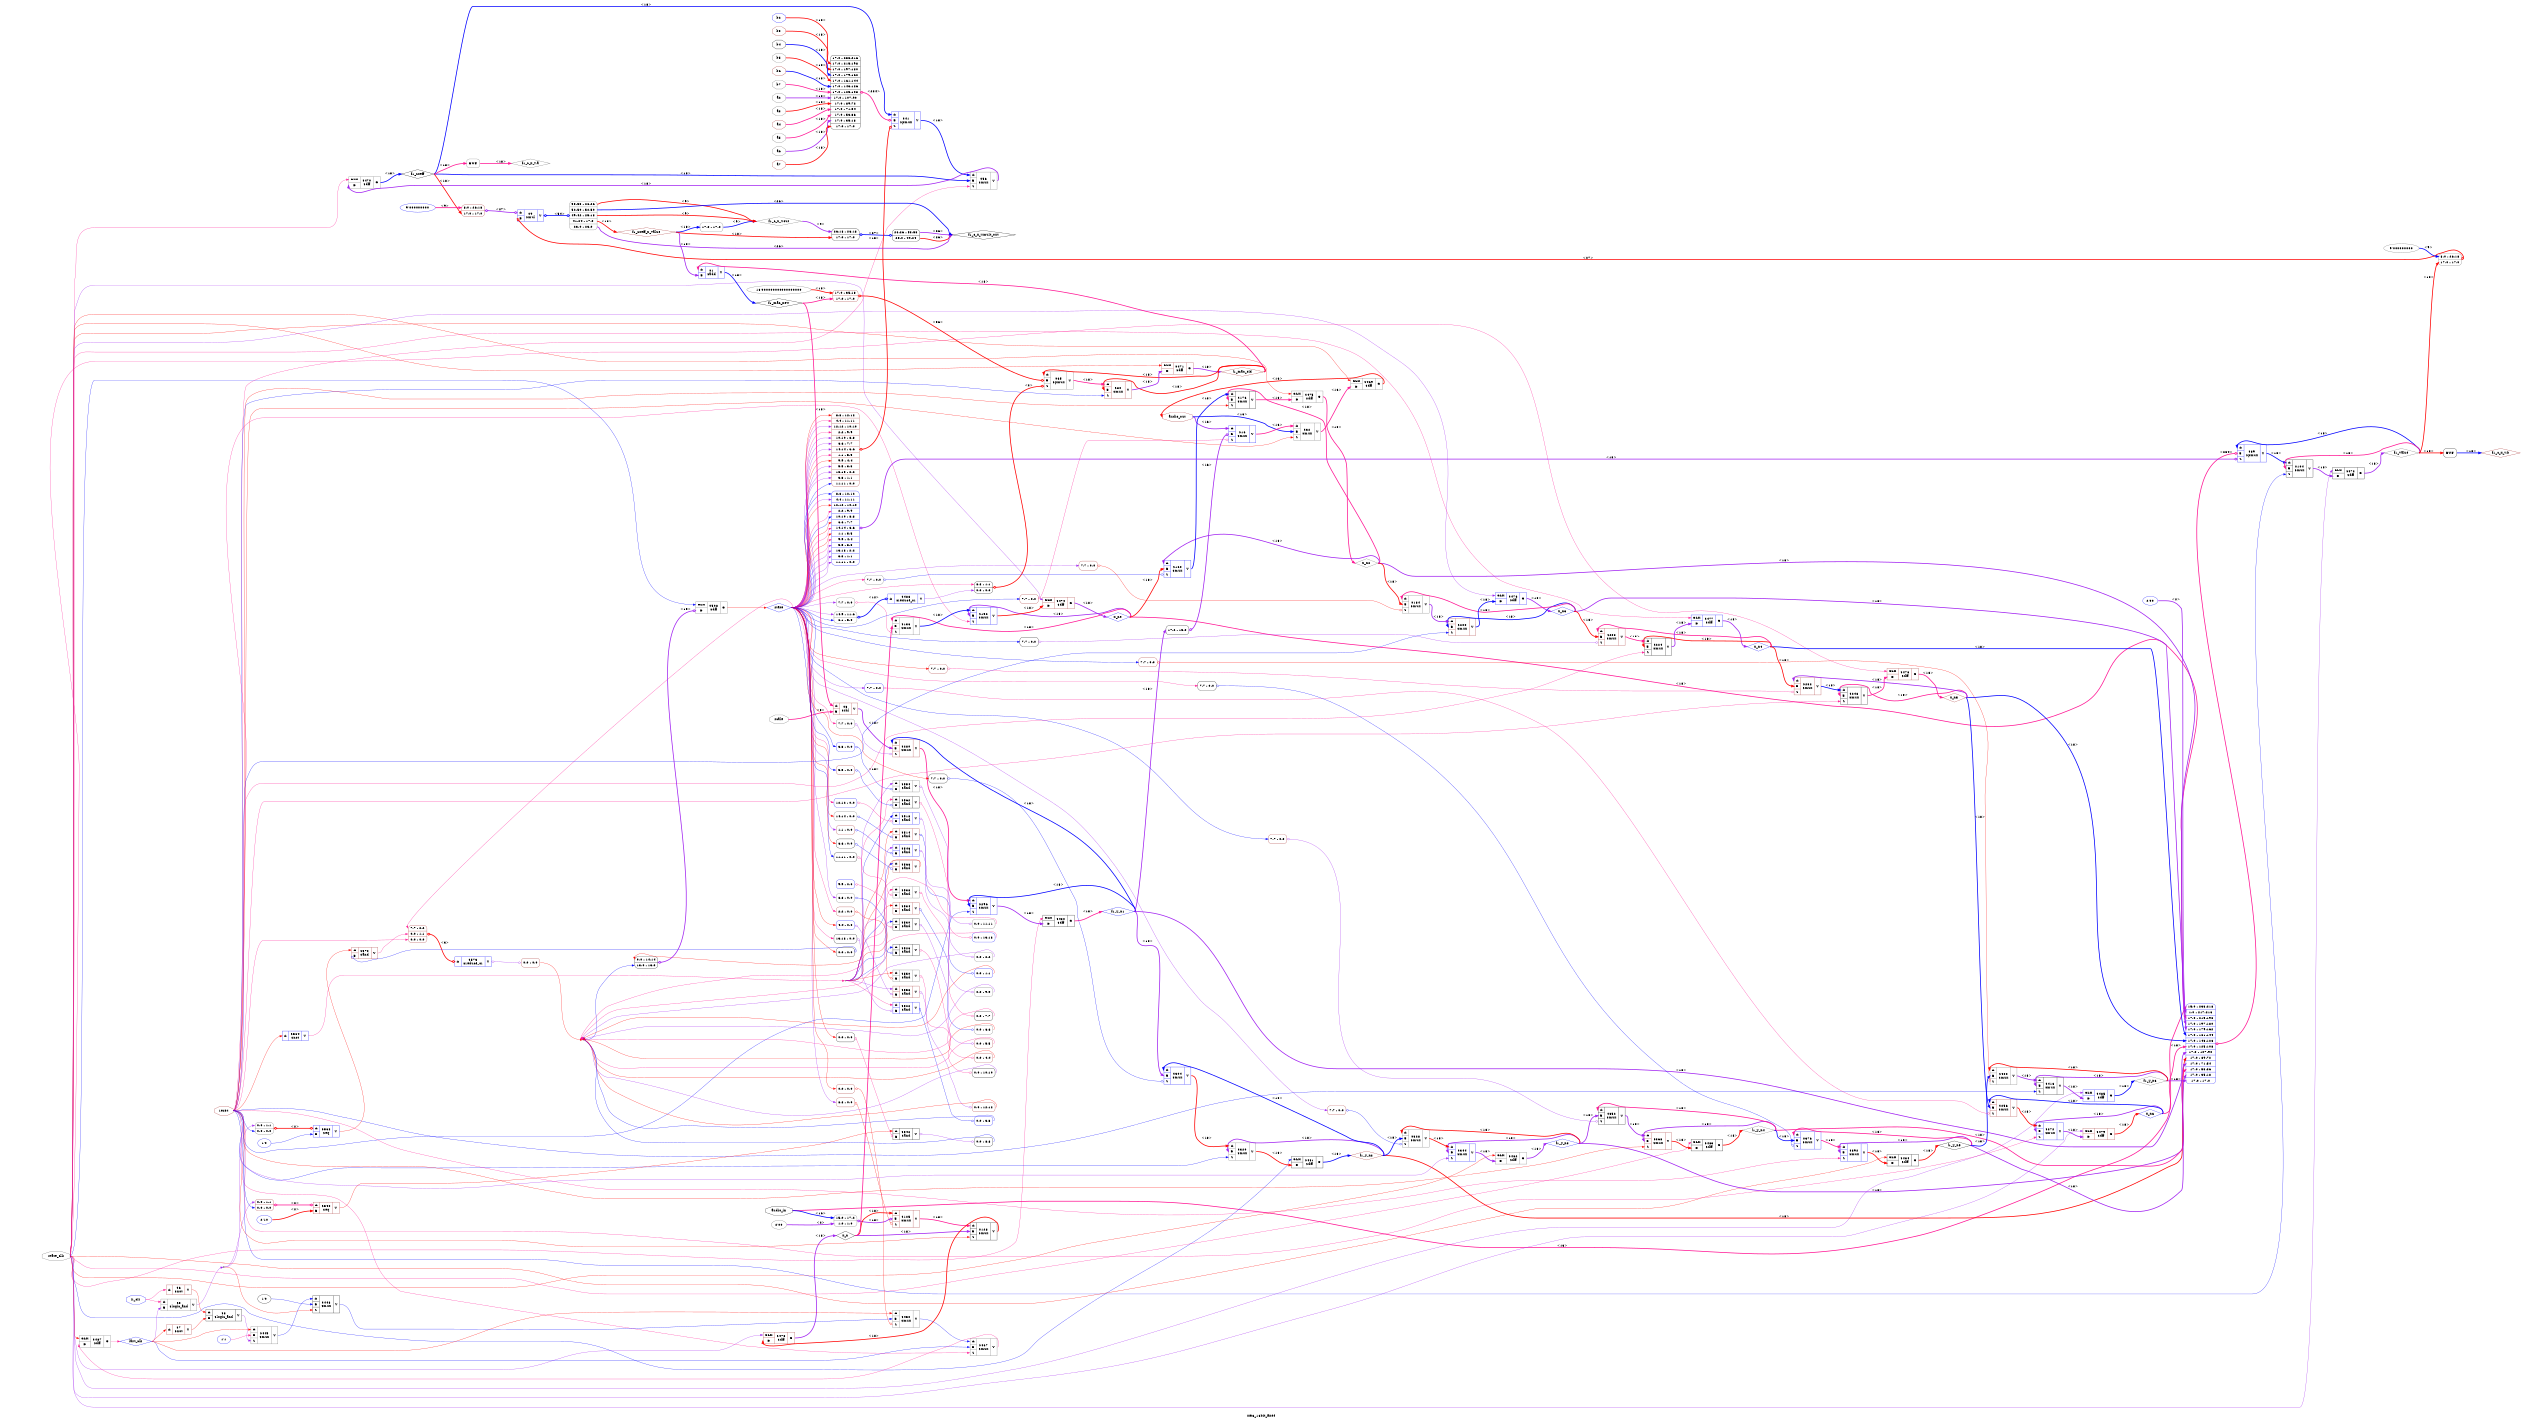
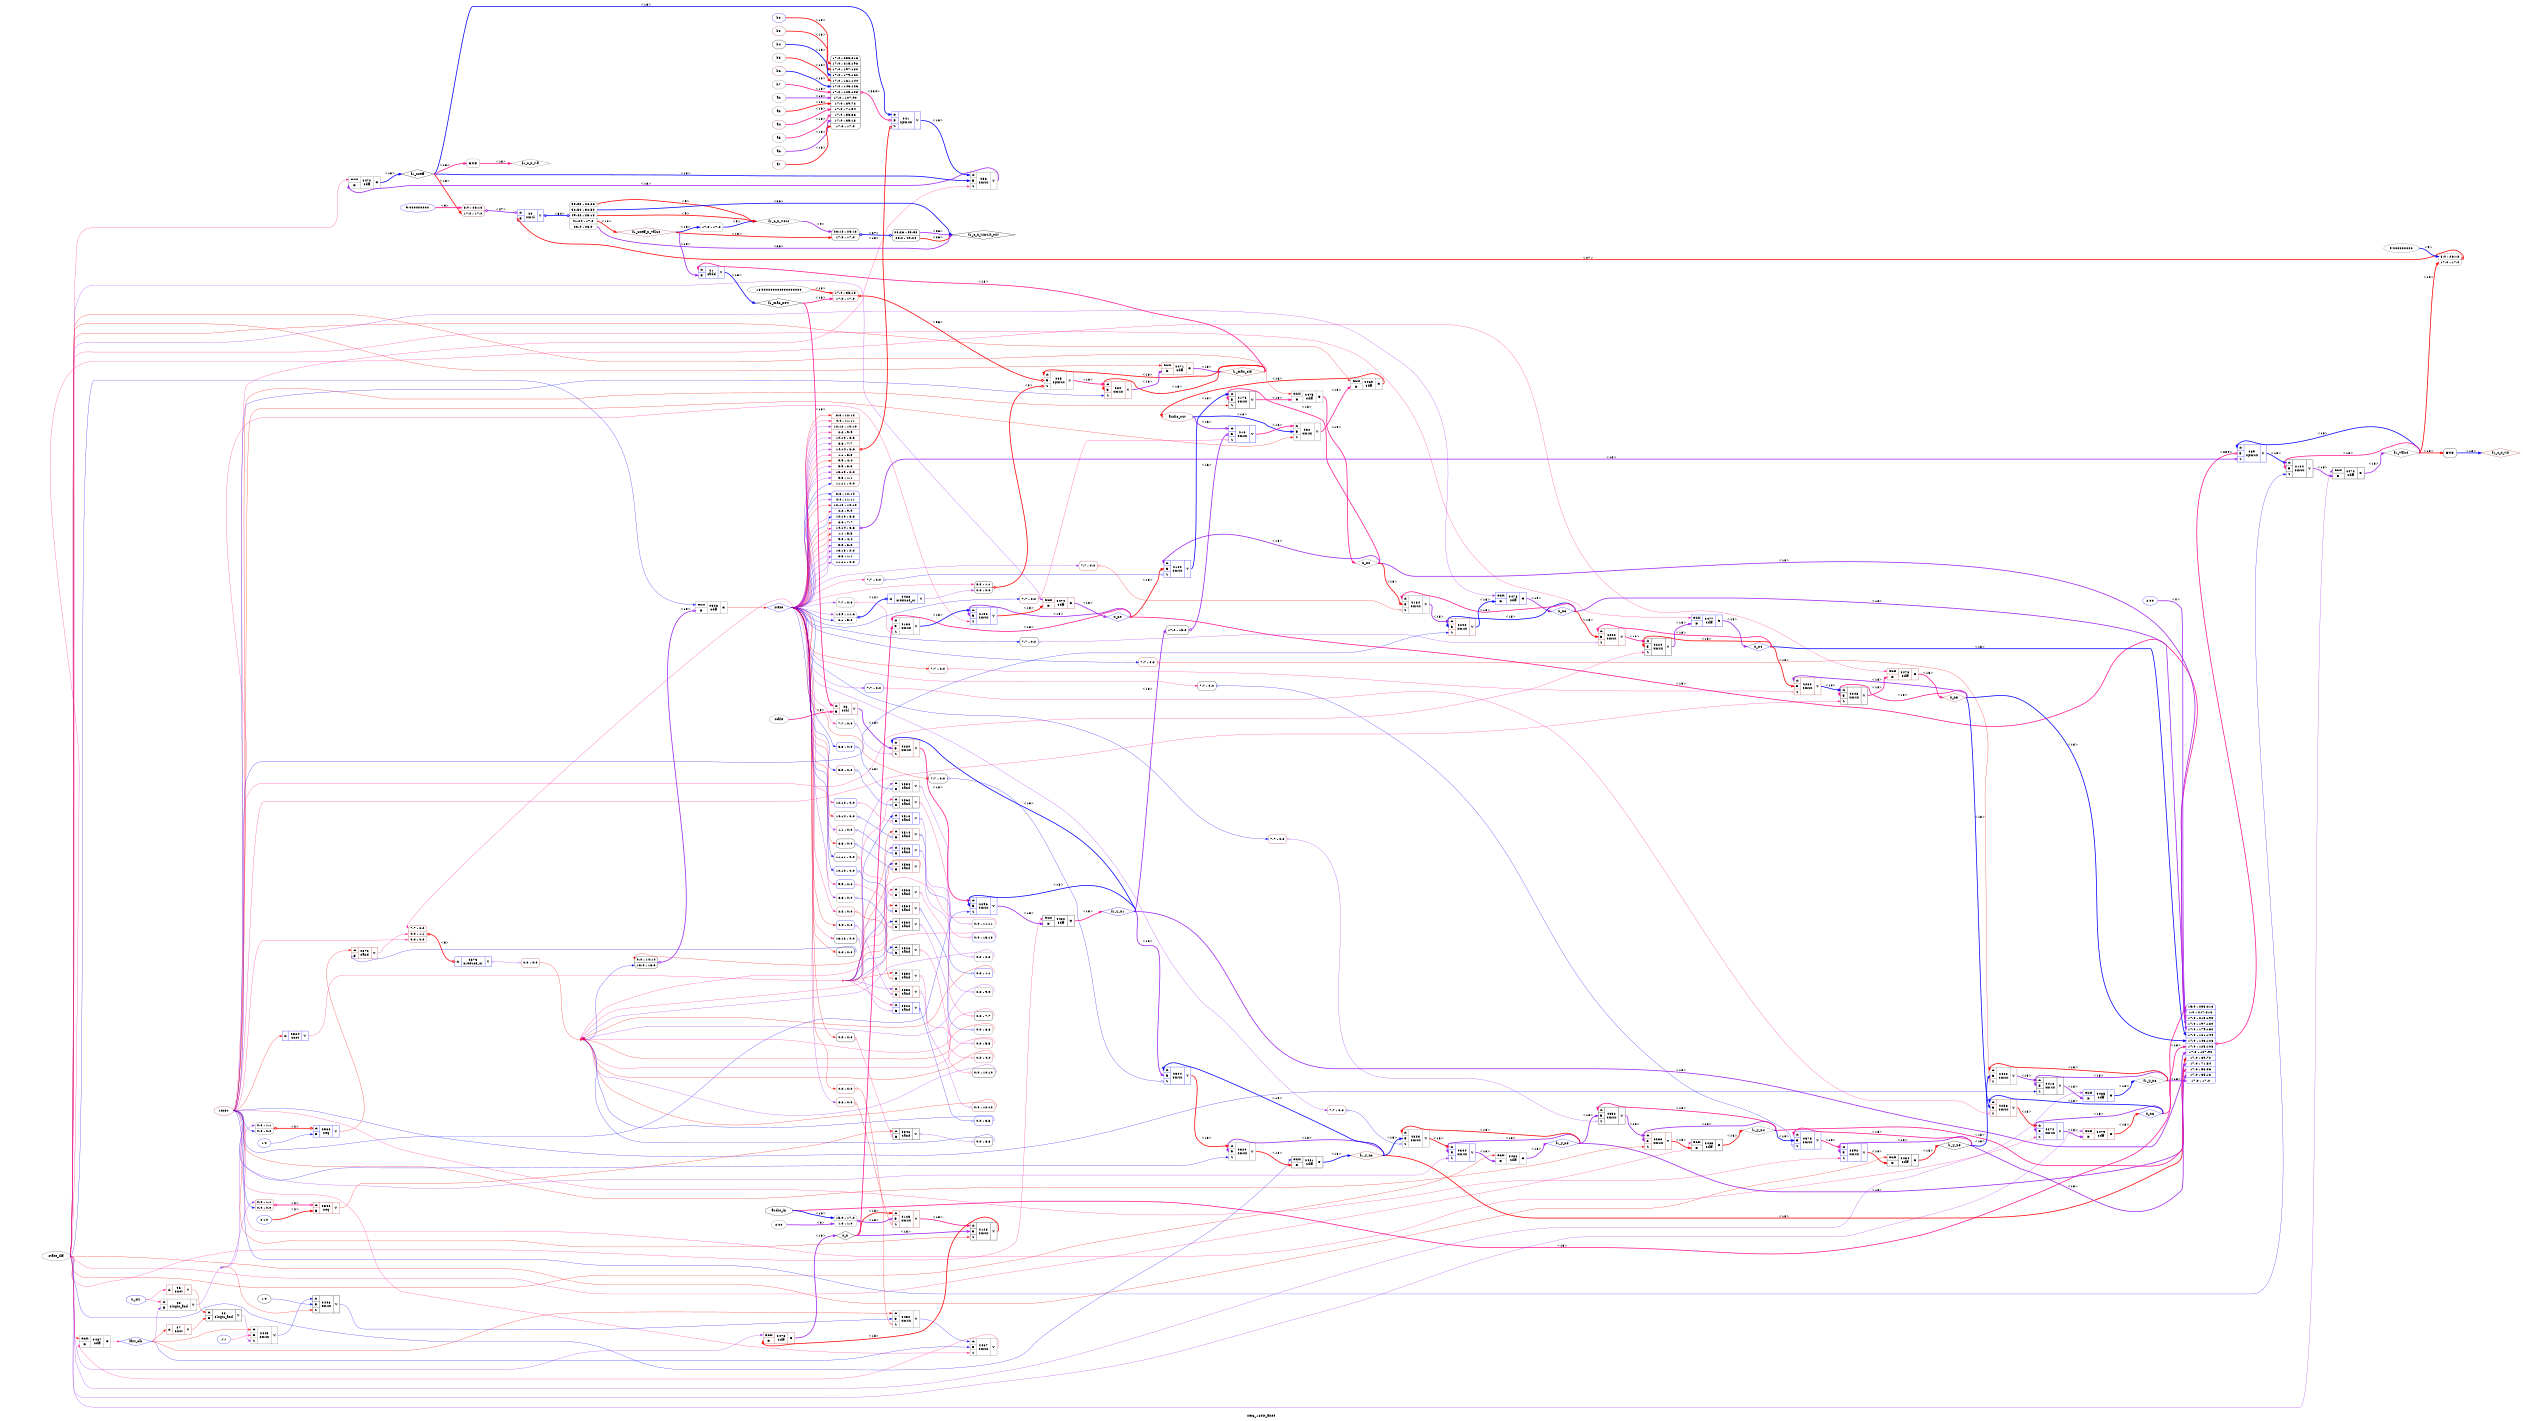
edge "state" -> "9:9 - 0:0": added
node "10:10 - 0:0": added
node "state_clk": label "state_clk" -> "state_dff"
